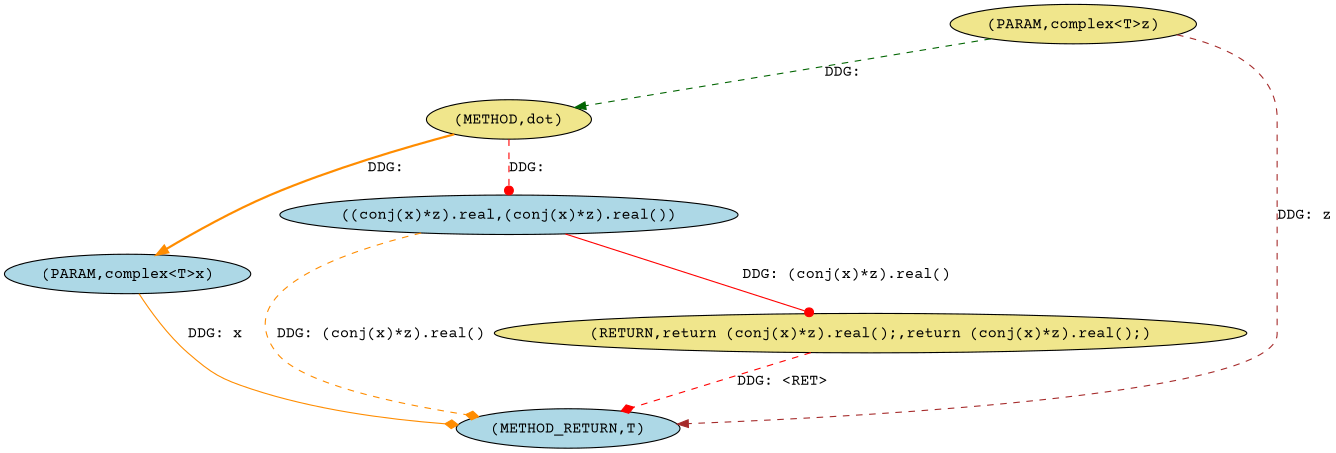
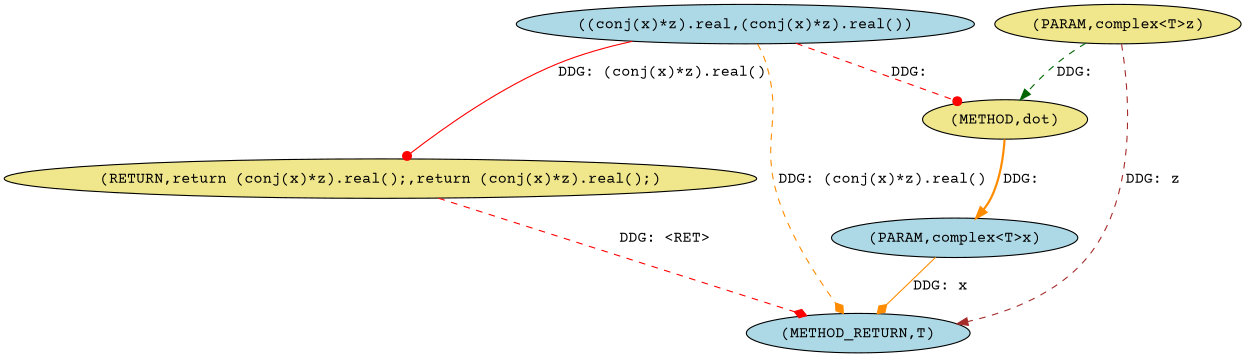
edge "(METHOD,dot)" -> "((conj(x)*z).real,(conj(x)*z).real())": reversed
